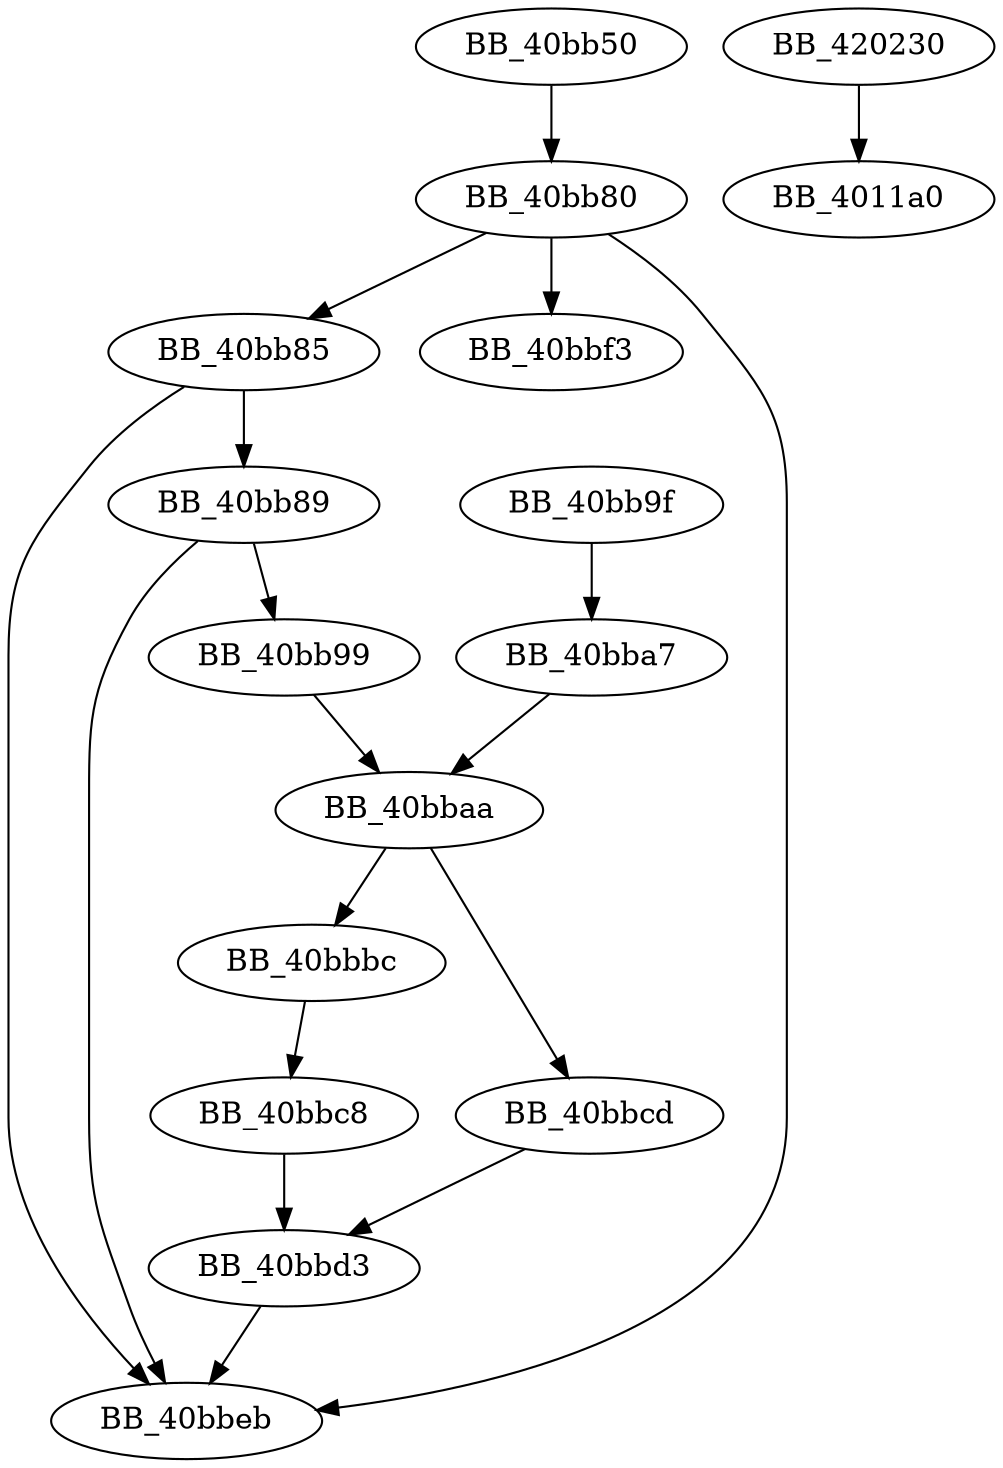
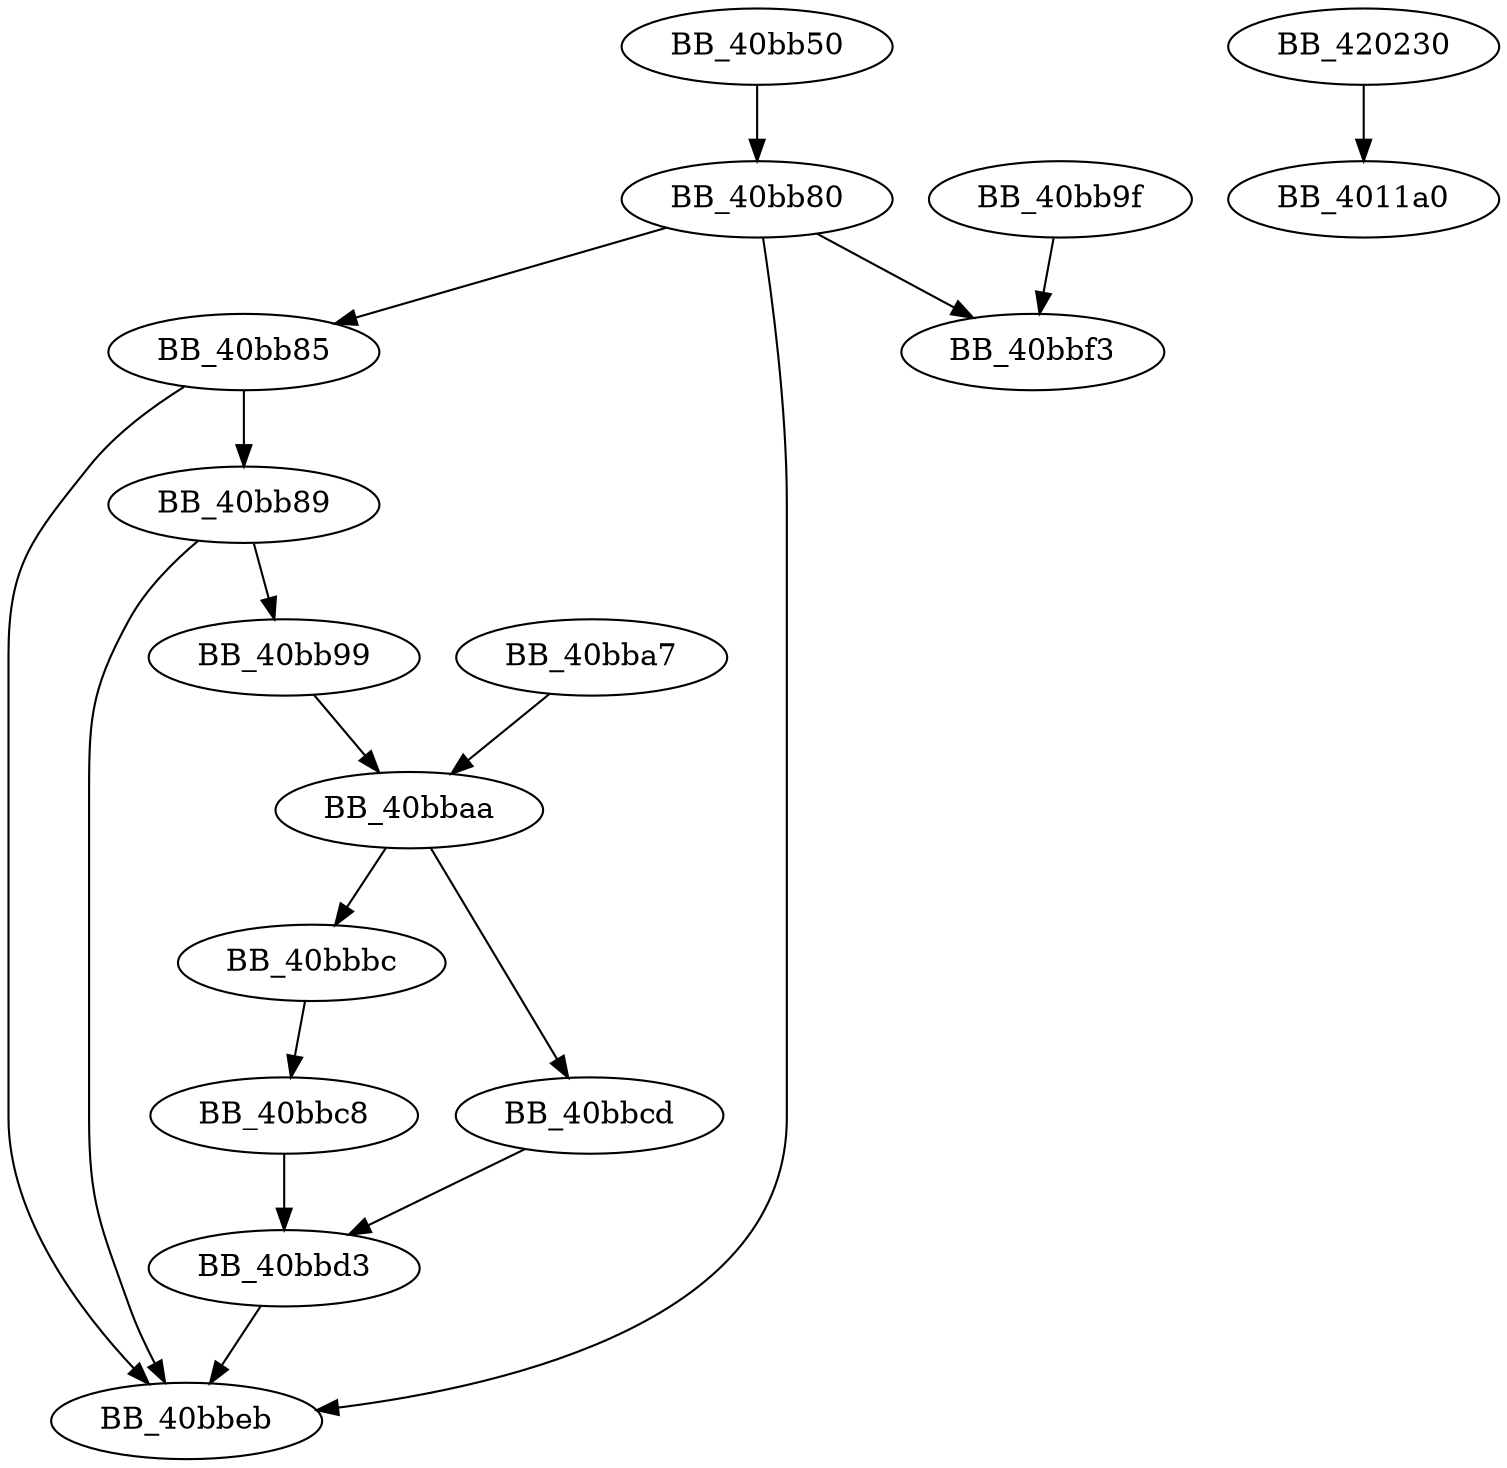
edge "BB_40bb9f" -> "BB_40bba7": now "BB_40bb9f" -> "BB_40bbf3"
